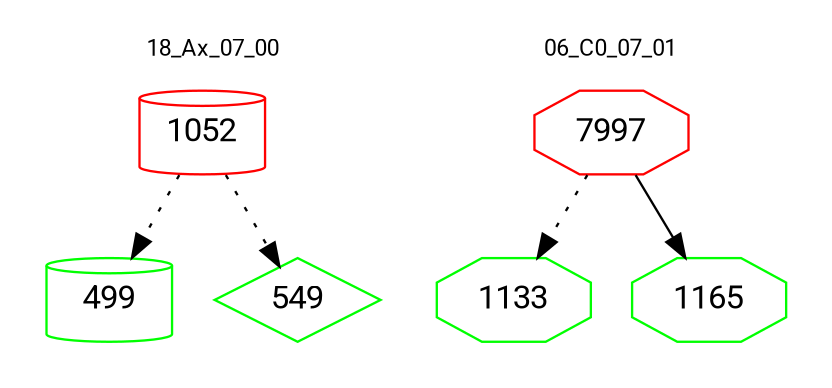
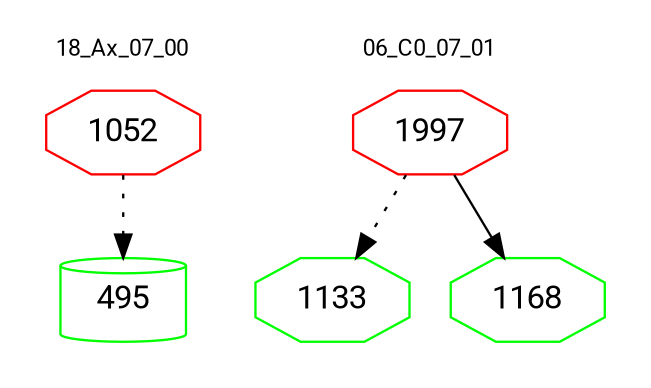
node "1052": shape cylinder -> octagon
node "7997": label "7997" -> "1997"
node "499": label "499" -> "495"
node "549": removed
node "1165": label "1165" -> "1168"
